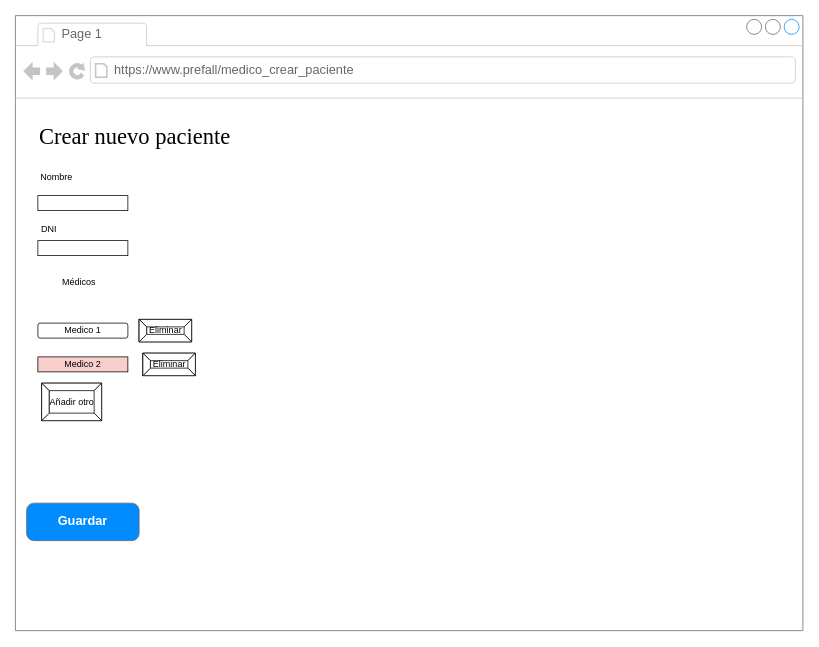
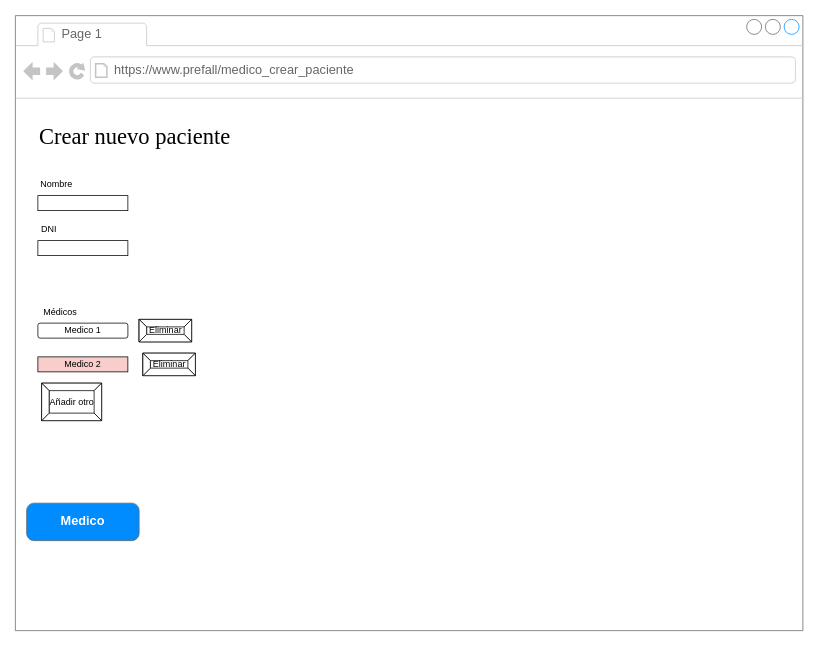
node "Nombre": moved (57, 177) -> (57, 184)
node "Médicos": moved (79, 282) -> (60, 312)
node "Guardar": label "Guardar" -> "Medico"
